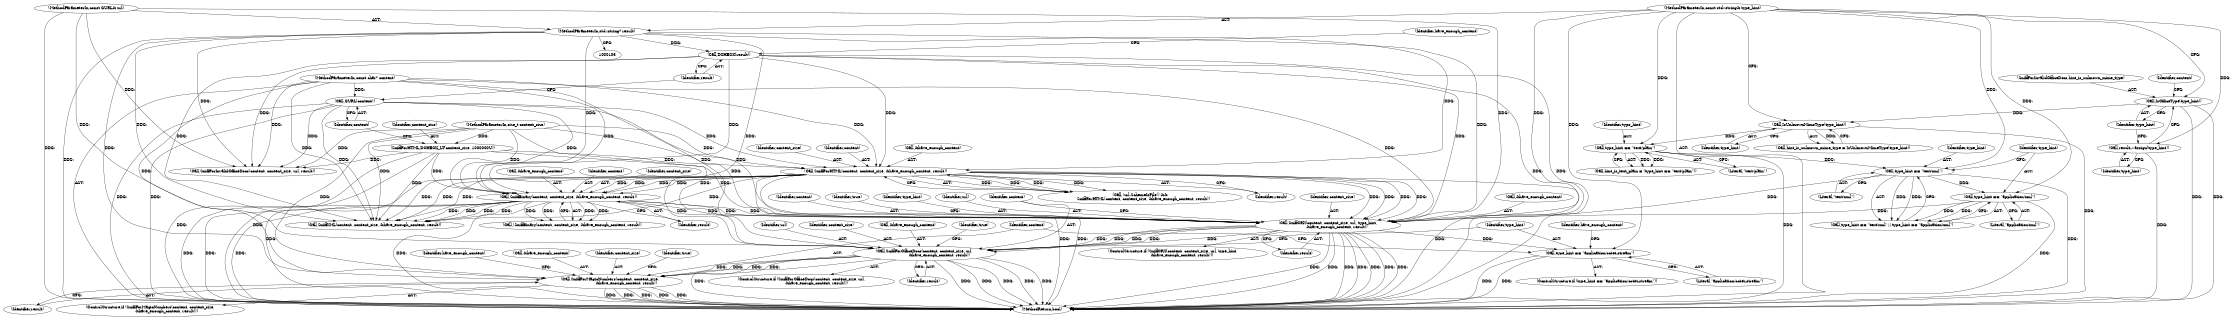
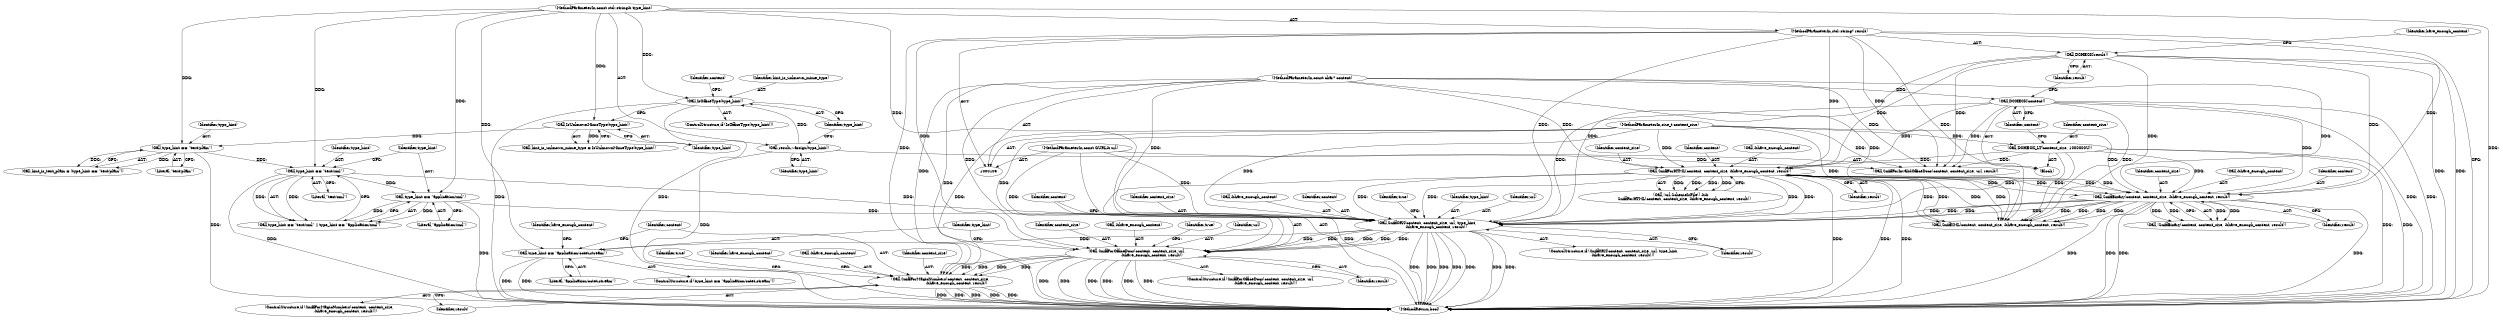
edge "(MethodParameterIn,const GURL& url)" -> "(MethodParameterIn,std::string* result)": now "(MethodParameterIn,const GURL& url)" -> "1000103"
edge "(MethodParameterIn,std::string* result)" -> "1000103": label "CFG: " -> "AST: "
edge "(MethodParameterIn,std::string* result)" -> "(Call,DCHECK(result))": label "DDG: " -> "AST: "
edge "(MethodParameterIn,const std::string& type_hint)" -> "(Call,IsOfficeType(type_hint))": label "CFG: " -> "DDG: "
edge "(MethodParameterIn,const std::string& type_hint)" -> "(Call,IsUnknownMimeType(type_hint))": label "CFG: " -> "DDG: "
node "(SniffForInvalidOfficeDocs,hint_is_unknown_mime_type)": label "(SniffForInvalidOfficeDocs,hint_is_unknown_mime_type)" -> "(Identifier,hint_is_unknown_mime_type)"
edge "(MethodParameterIn,const std::string& type_hint)" -> "(Call,result->assign(type_hint))": label "DDG: " -> "AST: "
edge "(MethodParameterIn,const char* content)" -> "1000103": added, label "AST:"
node "(Call,GURL(content))": label "(Call,GURL(content))" -> "(Call,DCHECK(content))"
edge "(Call,IsOfficeType(type_hint))" -> "(Call,IsUnknownMimeType(type_hint))": label "DDG: " -> "CFG: "
node "(ControlStructure,if (IsOfficeType(type_hint)))": added
edge "(Call,result->assign(type_hint))" -> "(Call,IsOfficeType(type_hint))": label "CFG: " -> "DDG: "
edge "(MethodParameterIn,size_t content_size)" -> "1000103": added, label "AST:"
edge "(MethodParameterIn,const GURL& url)" -> "(MethodReturn,bool)": label "DDG: " -> "AST: "
node "(SniffForHTML,DCHECK_LT(content_size, 1000000U))": label "(SniffForHTML,DCHECK_LT(content_size, 1000000U))" -> "(Call,DCHECK_LT(content_size, 1000000U))"
edge "(MethodParameterIn,const std::string& type_hint)" -> "(MethodReturn,bool)": label "AST: " -> "DDG: "
edge "(MethodParameterIn,std::string* result)" -> "(MethodReturn,bool)": label "DDG: " -> "CFG: "
node "(Block,)": added
edge "(MethodParameterIn,const char* content)" -> "(MethodReturn,bool)": label "AST: " -> "DDG: "
edge "(Call,IsUnknownMimeType(type_hint))" -> "(MethodReturn,bool)": removed, label "DDG:"
